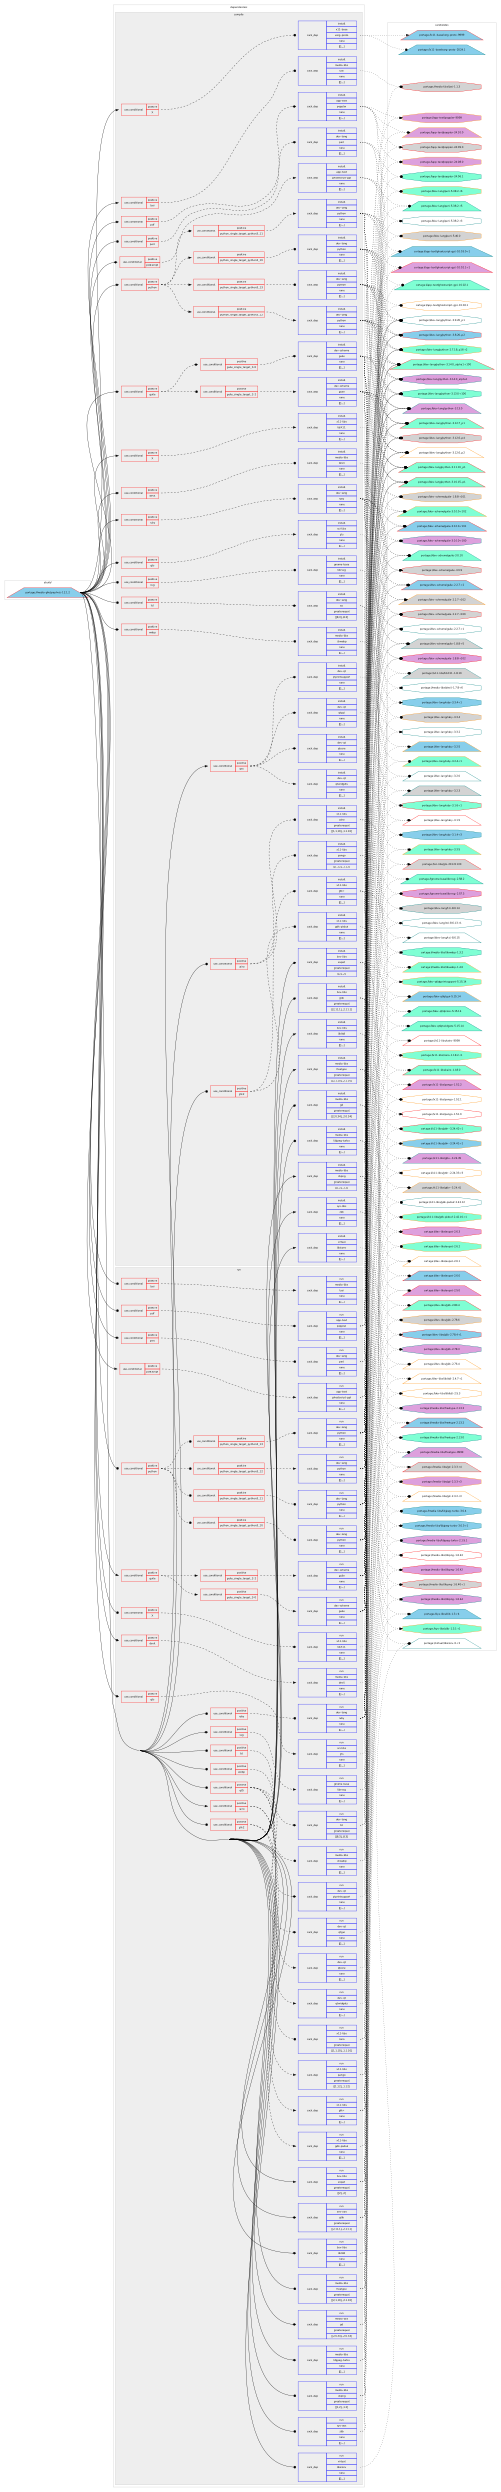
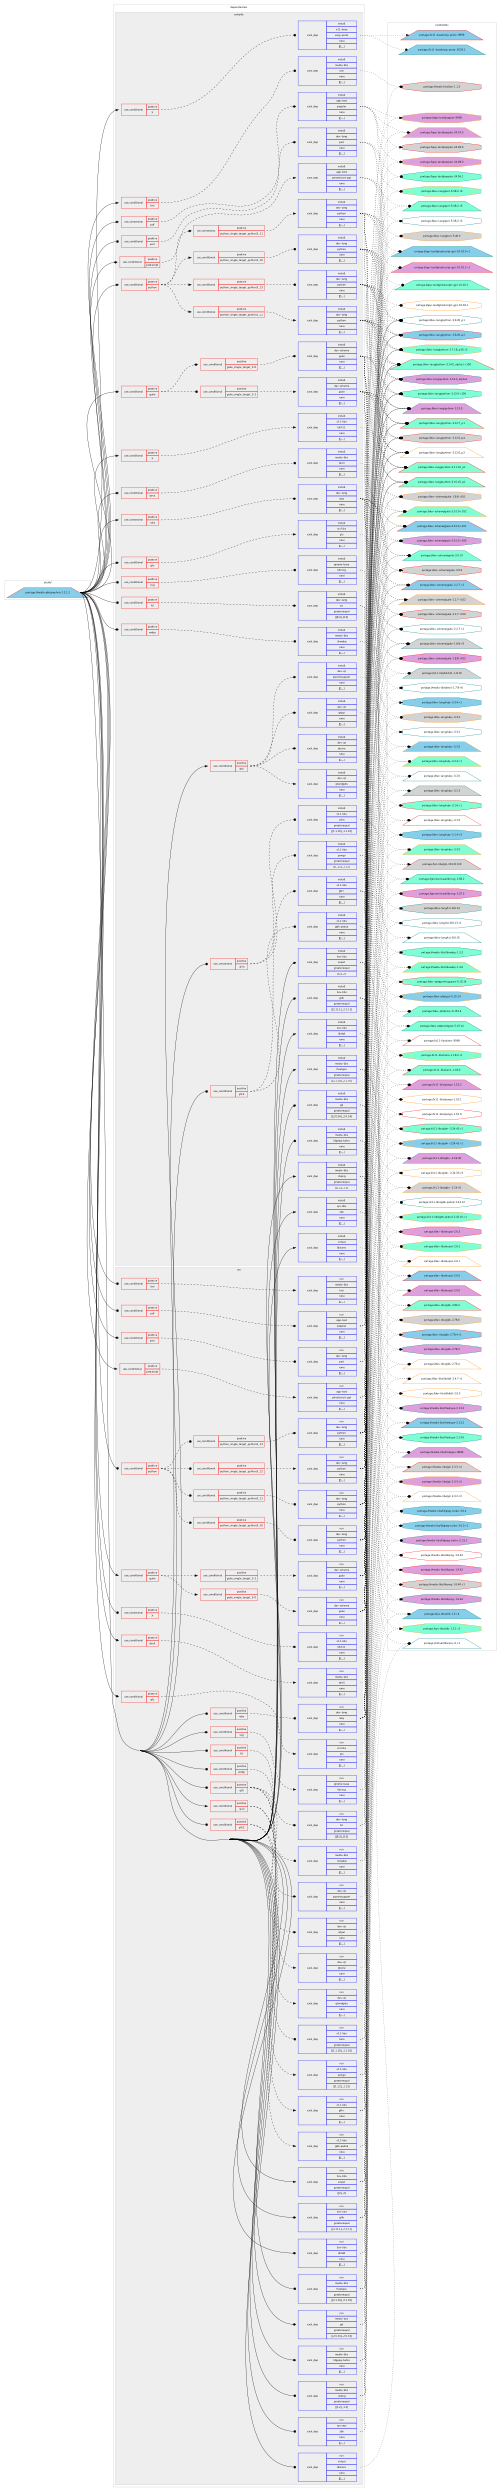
node "portage://dev-qt/qtprintsupport-5.15.14": color darkorange -> red
node "portage://dev-qt/qtgui-5.15.14": shape trapezium -> octagon
